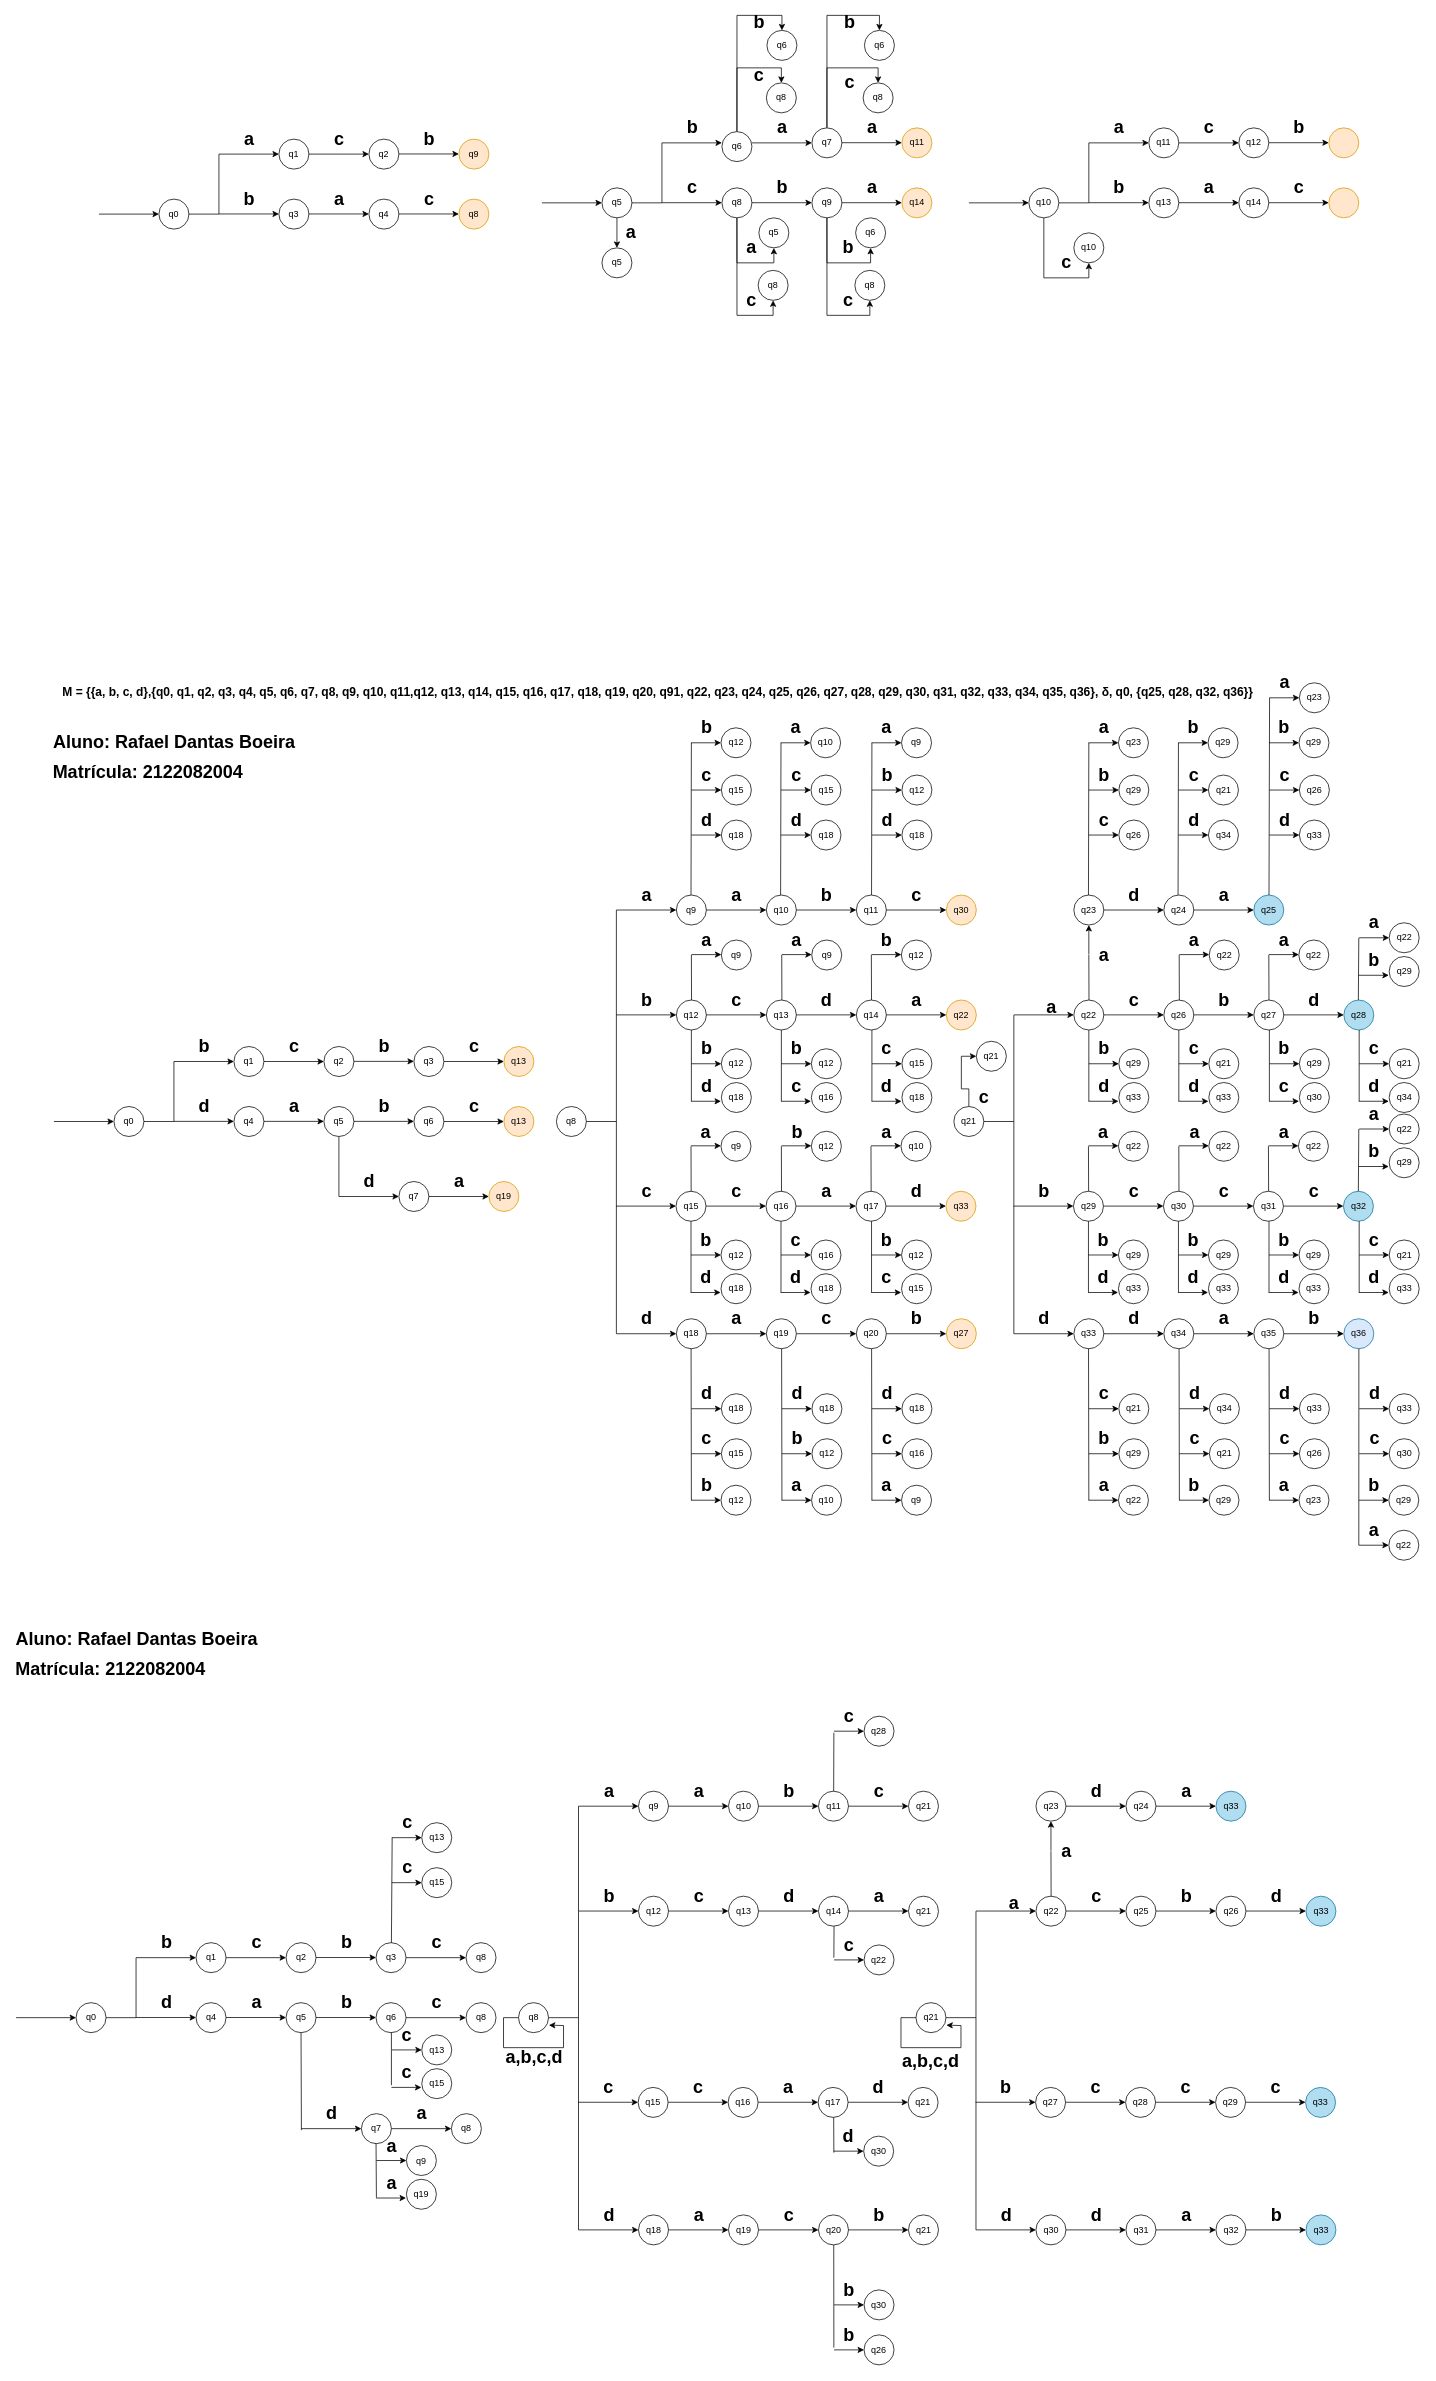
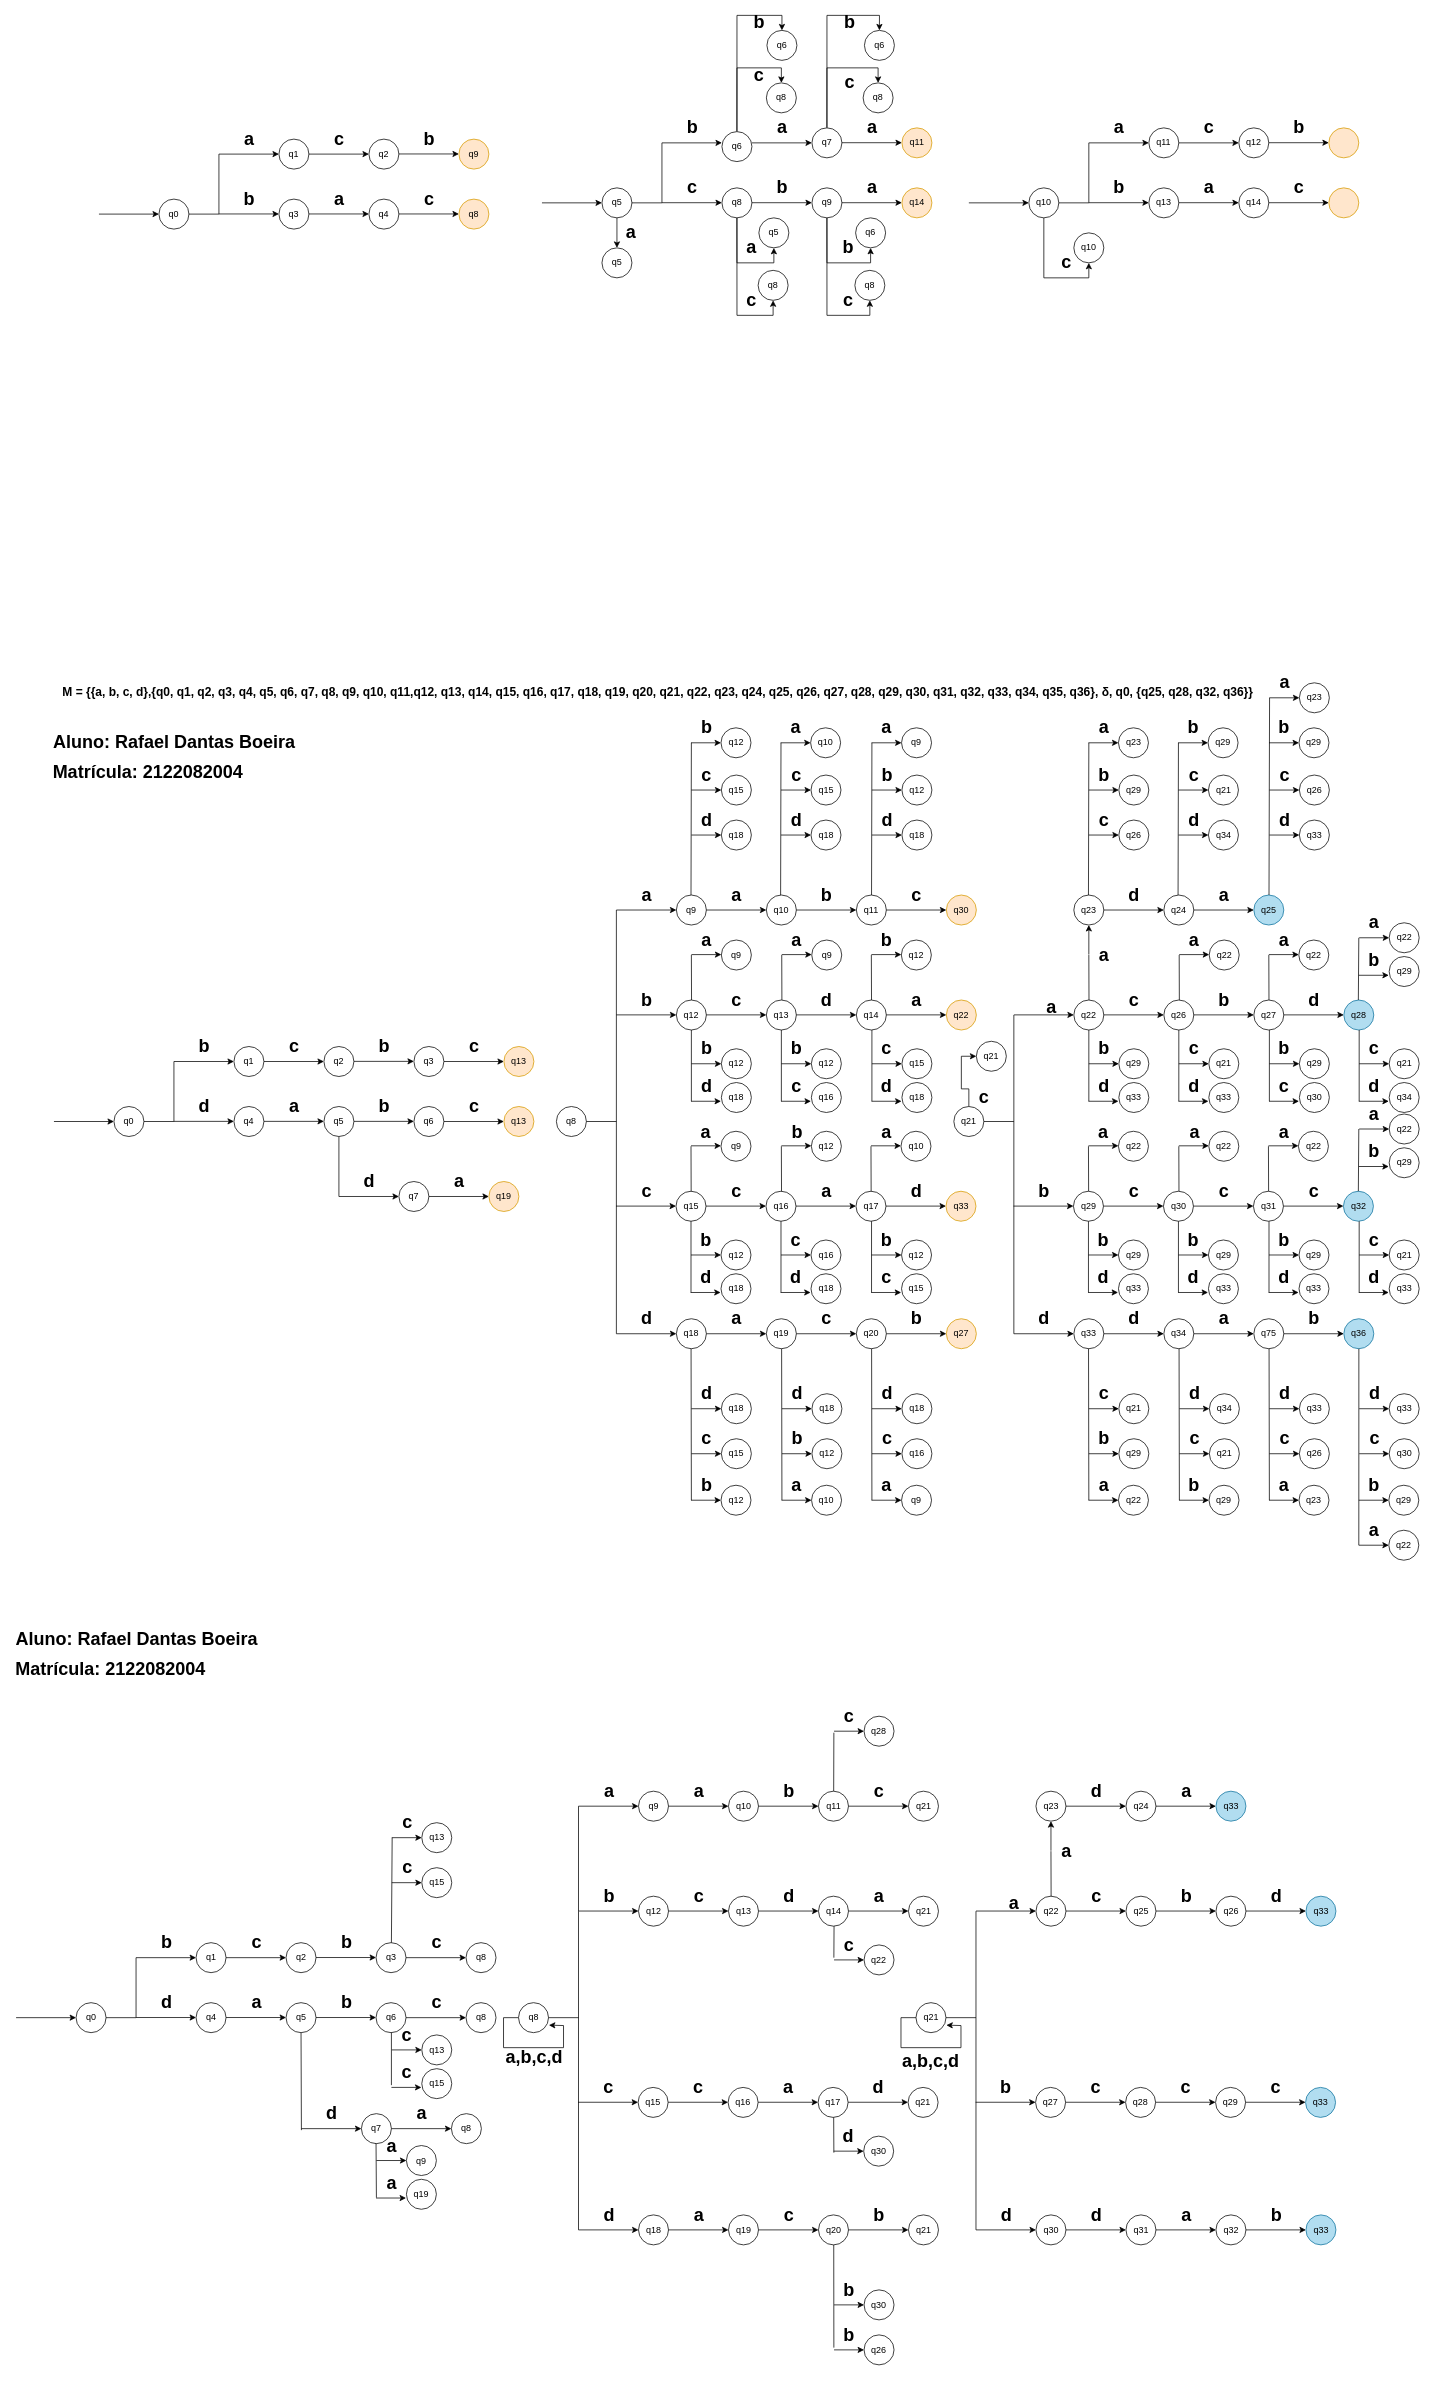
node "M = {{a, b, c, d},{q0, q1, q2, q3, q4, q5, q6, q7, q8, q9, q10, q11,q12, q13, q14, q15, q16, q17, q18, q19, q20, q91, q22, q23, q24, q25, q26, q27, q28, q29, q30, q31, q32, q33, q34, q35, q36}, δ, q0, {q25, q28, q32, q36}}": label "M = {{a, b, c, d},{q0, q1, q2, q3, q4, q5, q6, q7, q8, q9, q10, q11,q12, q13, q14, q15, q16, q17, q18, q19, q20, q91, q22, q23, q24, q25, q26, q27, q28, q29, q30, q31, q32, q33, q34, q35, q36}, δ, q0, {q25, q28, q32, q36}}" -> "M = {{a, b, c, d},{q0, q1, q2, q3, q4, q5, q6, q7, q8, q9, q10, q11,q12, q13, q14, q15, q16, q17, q18, q19, q20, q21, q22, q23, q24, q25, q26, q27, q28, q29, q30, q31, q32, q33, q34, q35, q36}, δ, q0, {q25, q28, q32, q36}}"
node "q35": label "q35" -> "q75"
node "q36": fillcolor #dae8fc -> #b1ddf0
